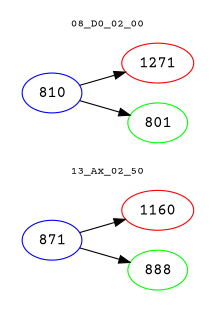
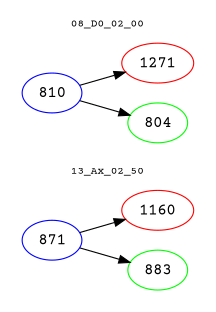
node "801": label "801" -> "804"
node "888": label "888" -> "883"
